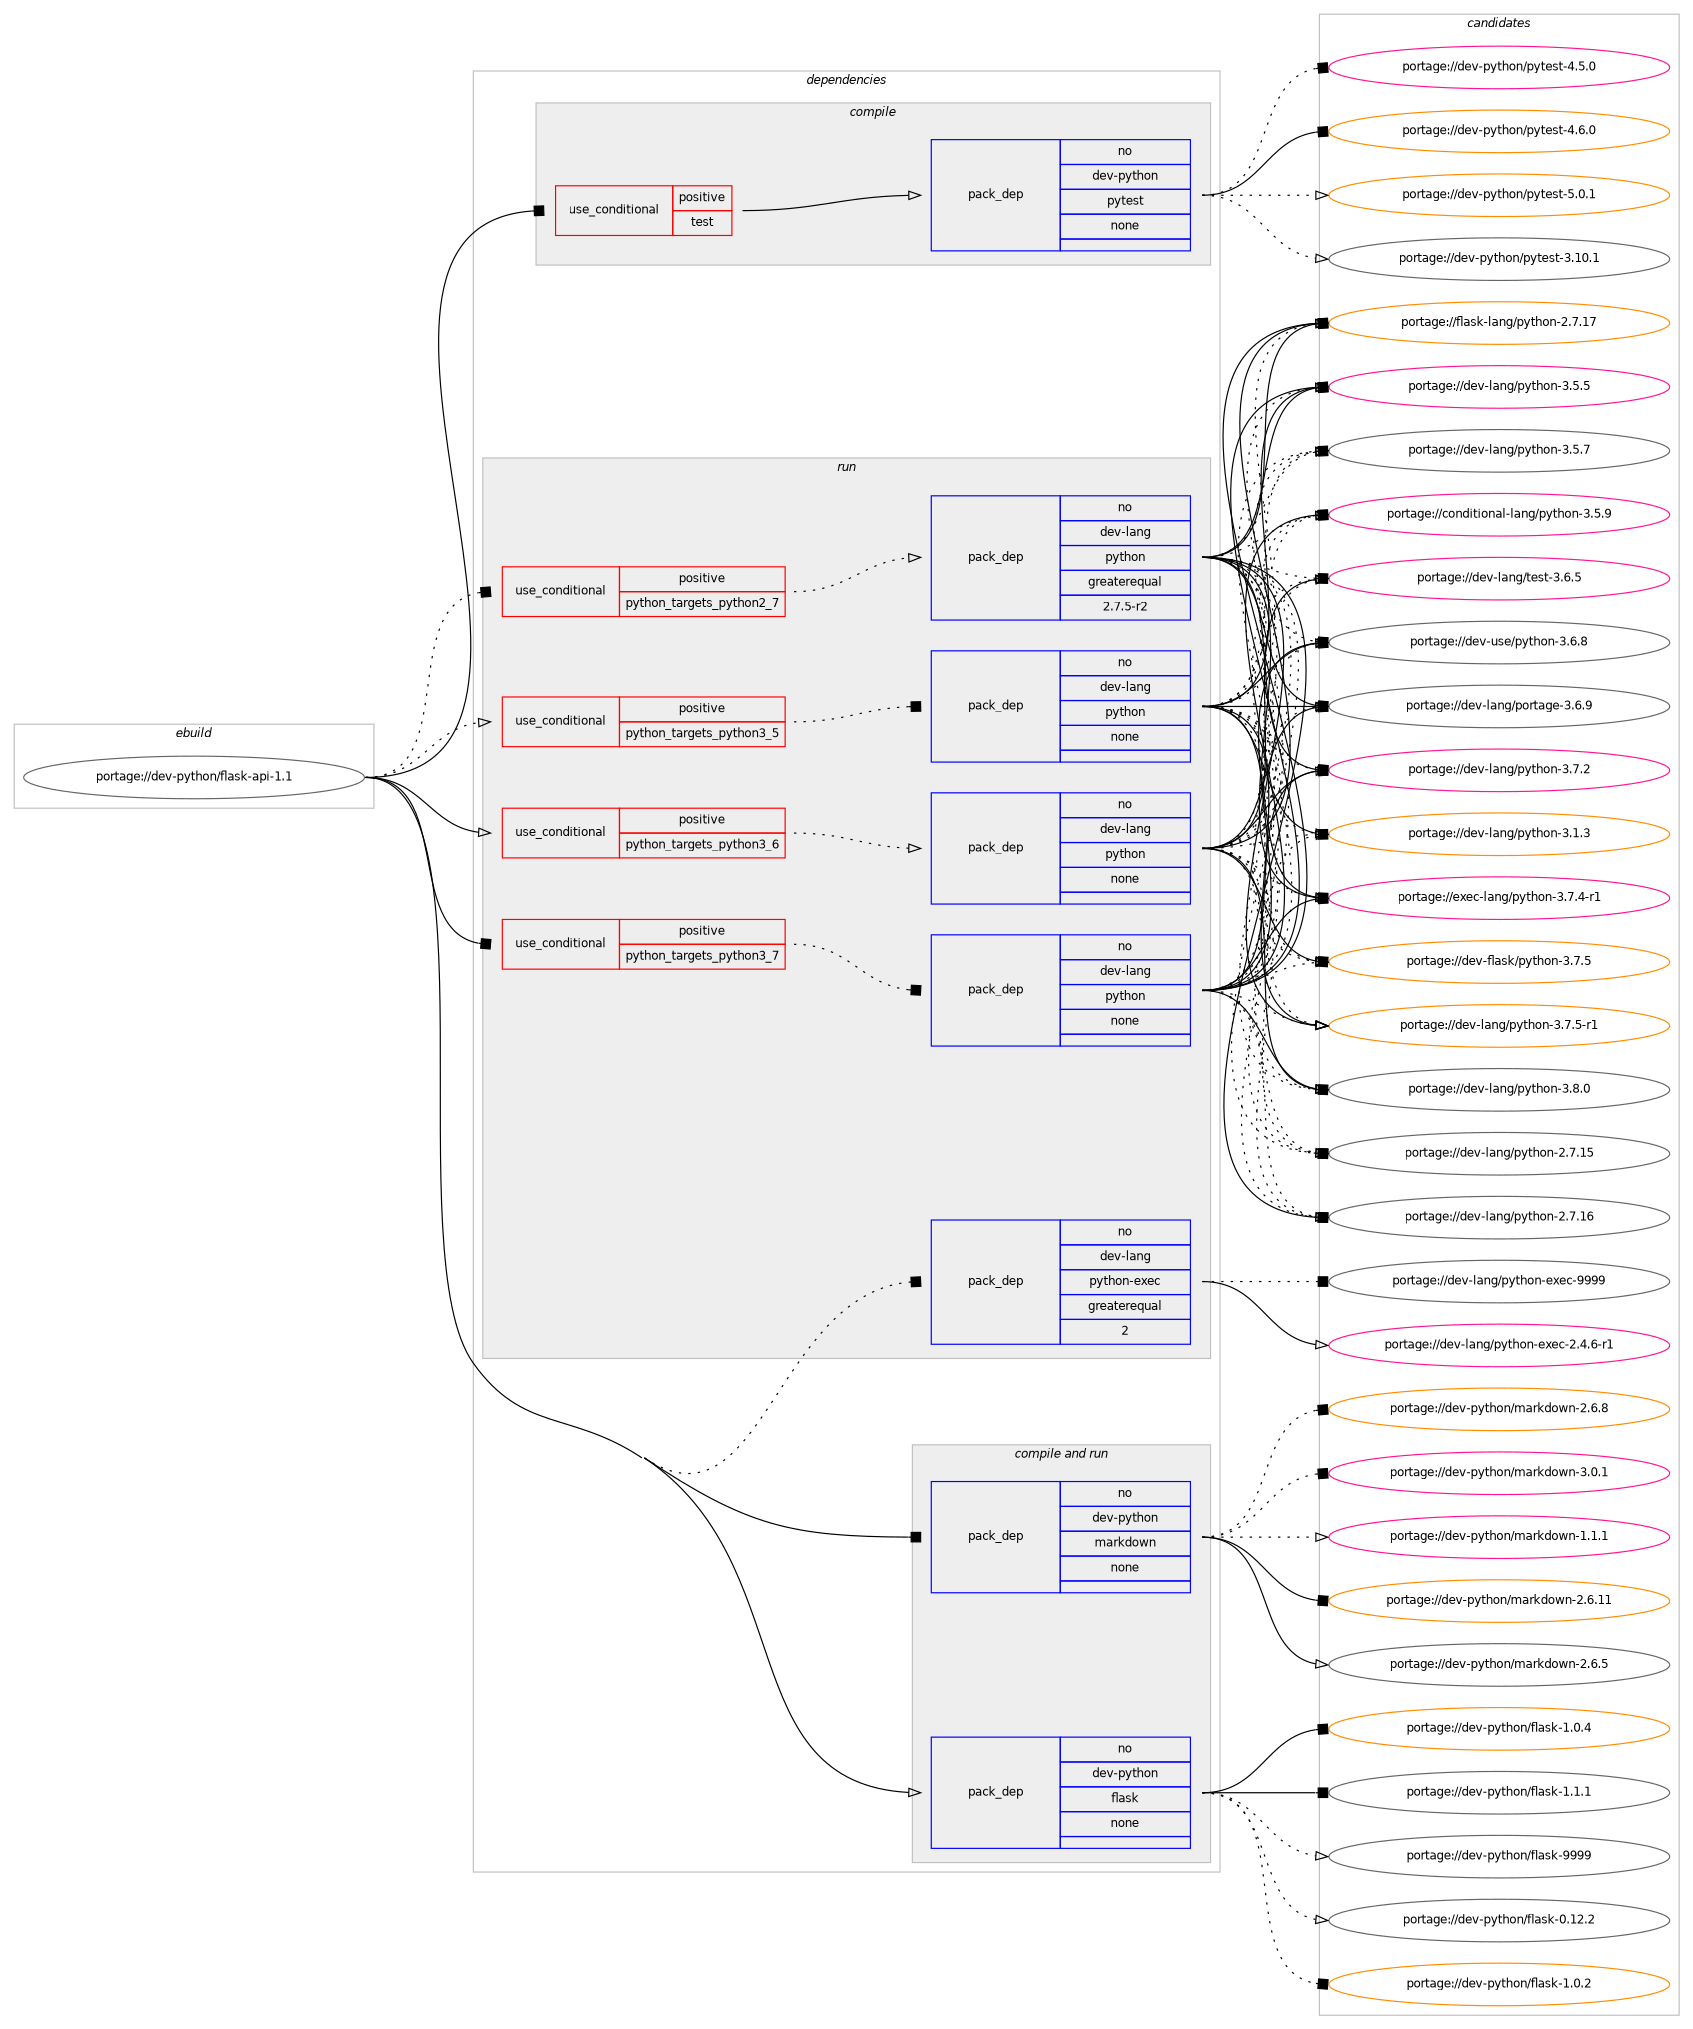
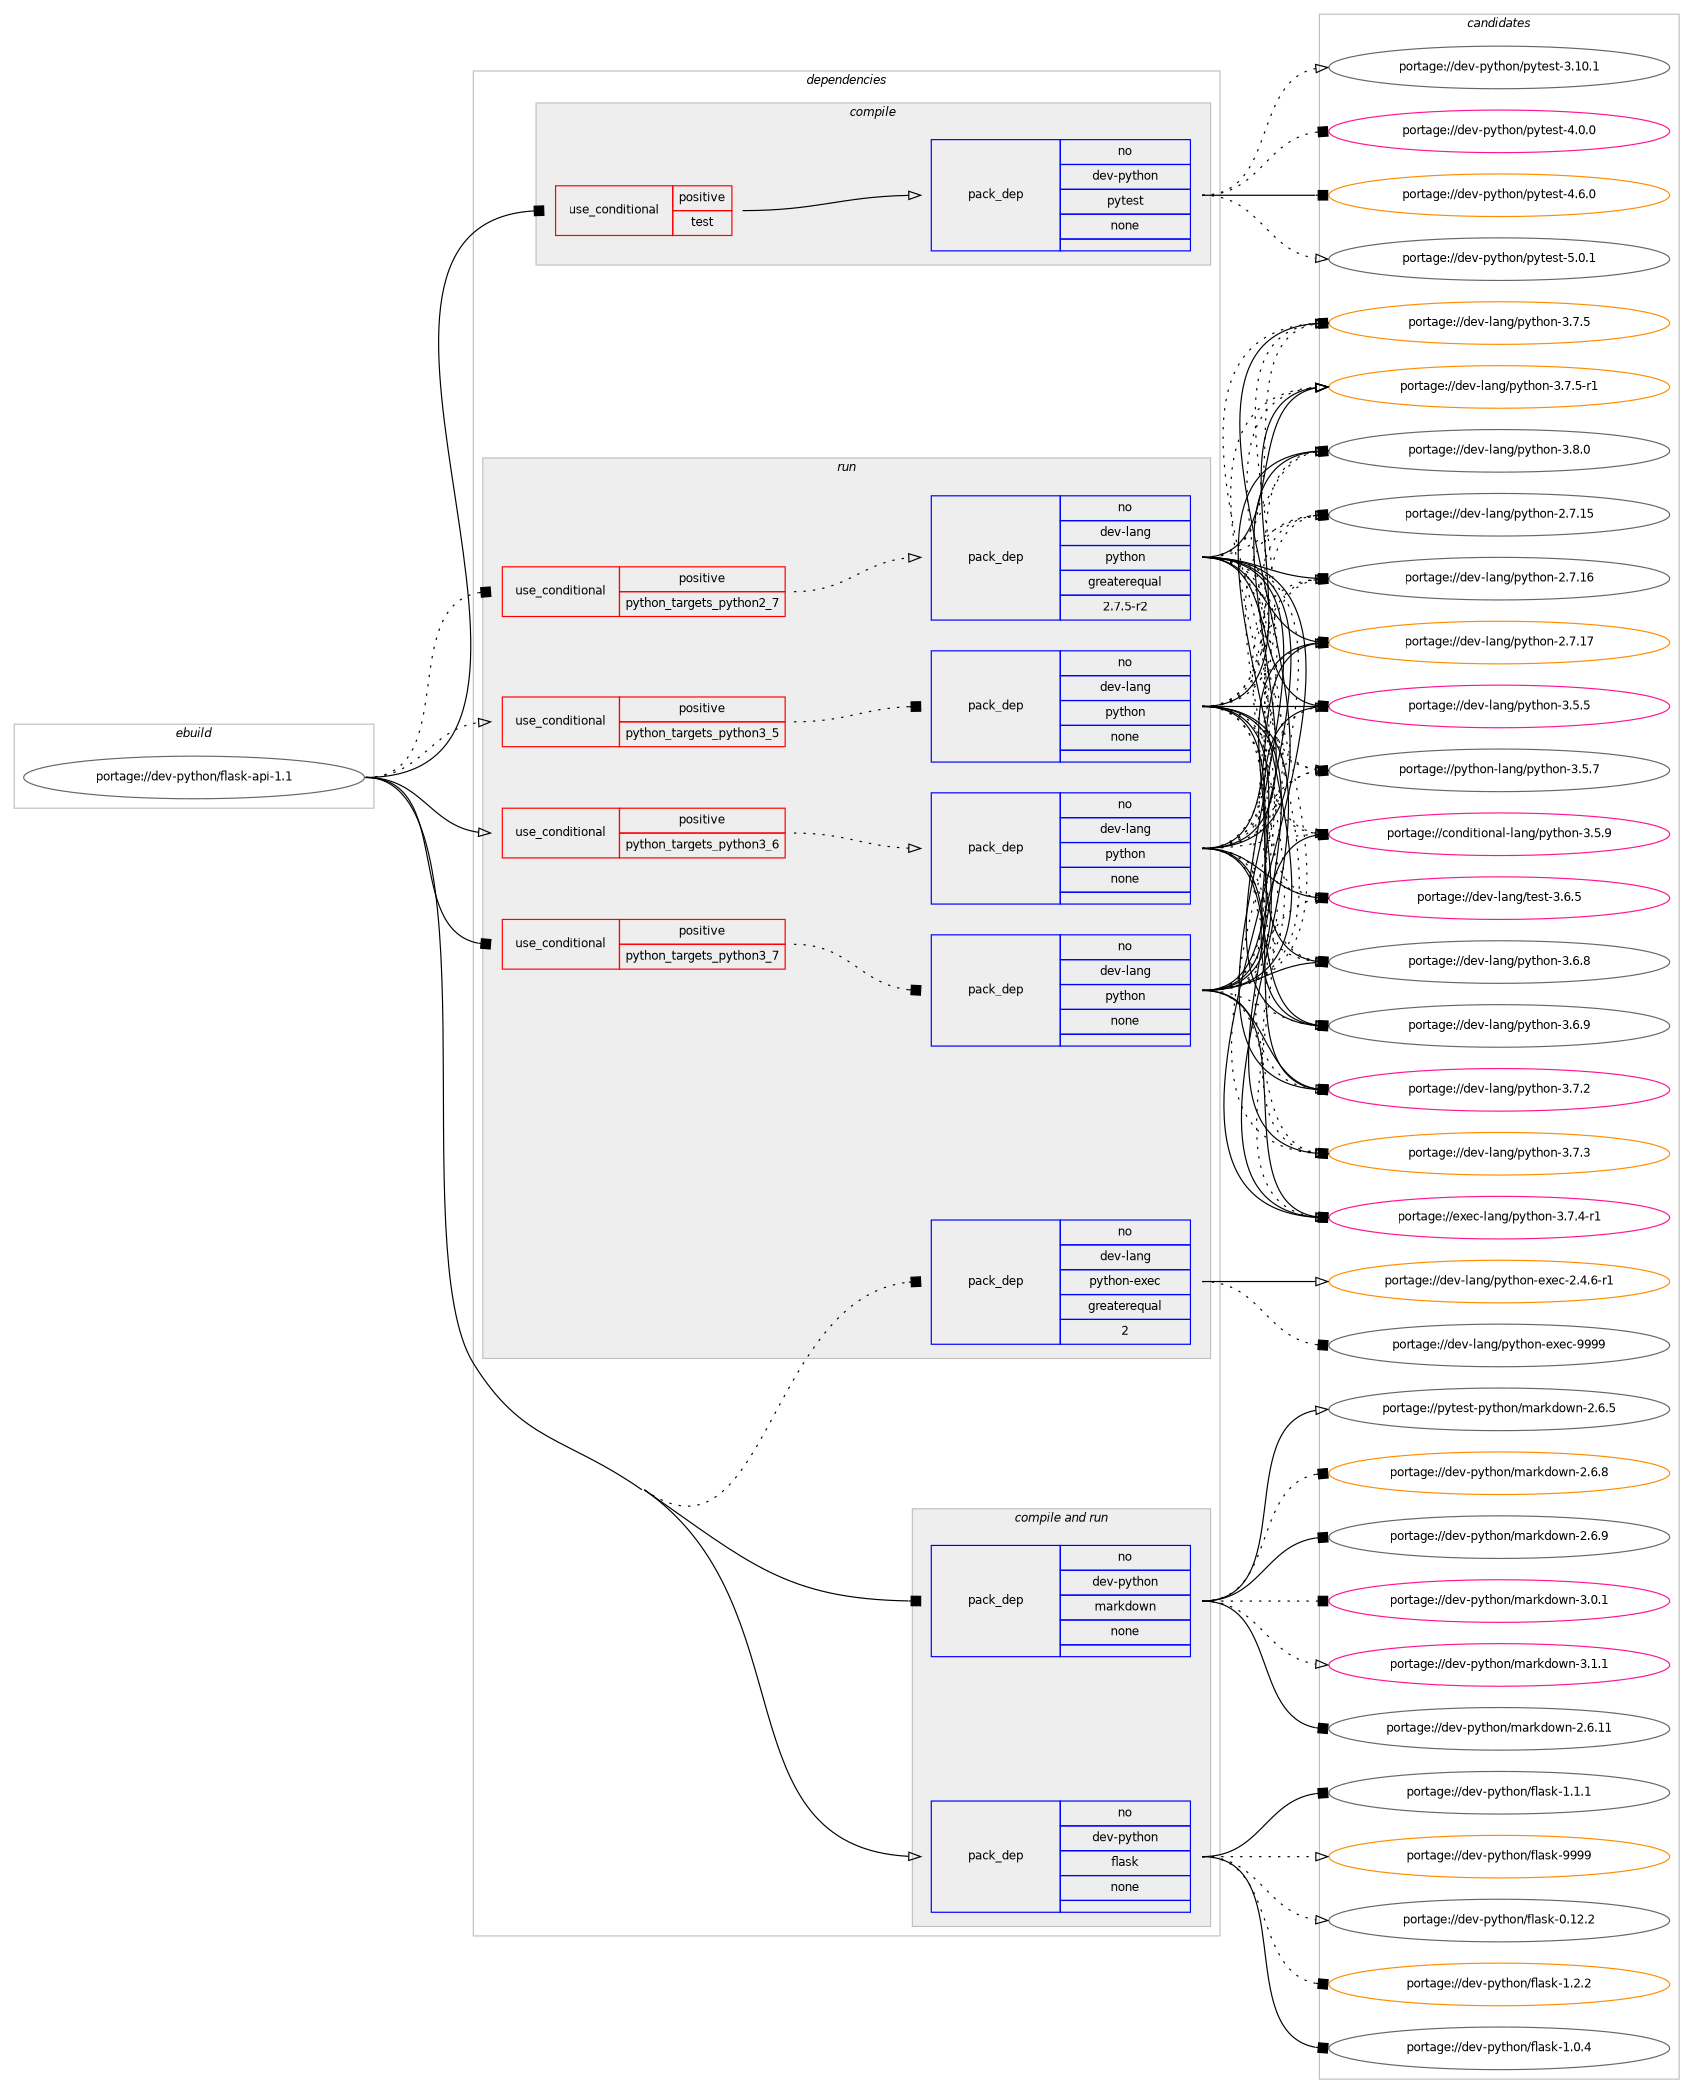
node "portage://dev-python/pytest-4.5.0": label "portage://dev-python/pytest-4.5.0" -> "portage://dev-python/pytest-4.0.0"
node "portage://dev-python/pytest-5.0.1": color darkorange -> gray40
node "portage://flask-lang/python-2.7.17": label "portage://flask-lang/python-2.7.17" -> "portage://dev-lang/python-2.7.17"
node "portage://dev-lang/python-3.5.7": label "portage://dev-lang/python-3.5.7" -> "portage://python-lang/python-3.5.7"
node "portage://dev-use/python-3.6.8": label "portage://dev-use/python-3.6.8" -> "portage://dev-lang/python-3.6.8"
node "portage://dev-lang/portage-3.6.9": label "portage://dev-lang/portage-3.6.9" -> "portage://dev-lang/python-3.6.9"
node "portage://dev-lang/python-3.1.3": label "portage://dev-lang/python-3.1.3" -> "portage://dev-lang/python-3.7.3"
node "portage://dev-flask/python-3.7.5": label "portage://dev-flask/python-3.7.5" -> "portage://dev-lang/python-3.7.5"
node "portage://dev-lang/python-exec-2.4.6-r1": color deeppink -> darkorange
node "portage://dev-python/markdown-1.1.1": label "portage://dev-python/markdown-1.1.1" -> "portage://dev-python/markdown-3.1.1"
node "portage://dev-python/markdown-2.6.9": added
node "portage://dev-python/markdown-2.6.11": color darkorange -> gray40
node "portage://dev-python/markdown-2.6.5": label "portage://dev-python/markdown-2.6.5" -> "portage://pytest-python/markdown-2.6.5"
node "portage://dev-python/flask-1.0.4": color darkorange -> gray40
node "portage://dev-python/flask-9999": color gray40 -> darkorange
node "portage://dev-python/flask-1.0.2": label "portage://dev-python/flask-1.0.2" -> "portage://dev-python/flask-1.2.2"
